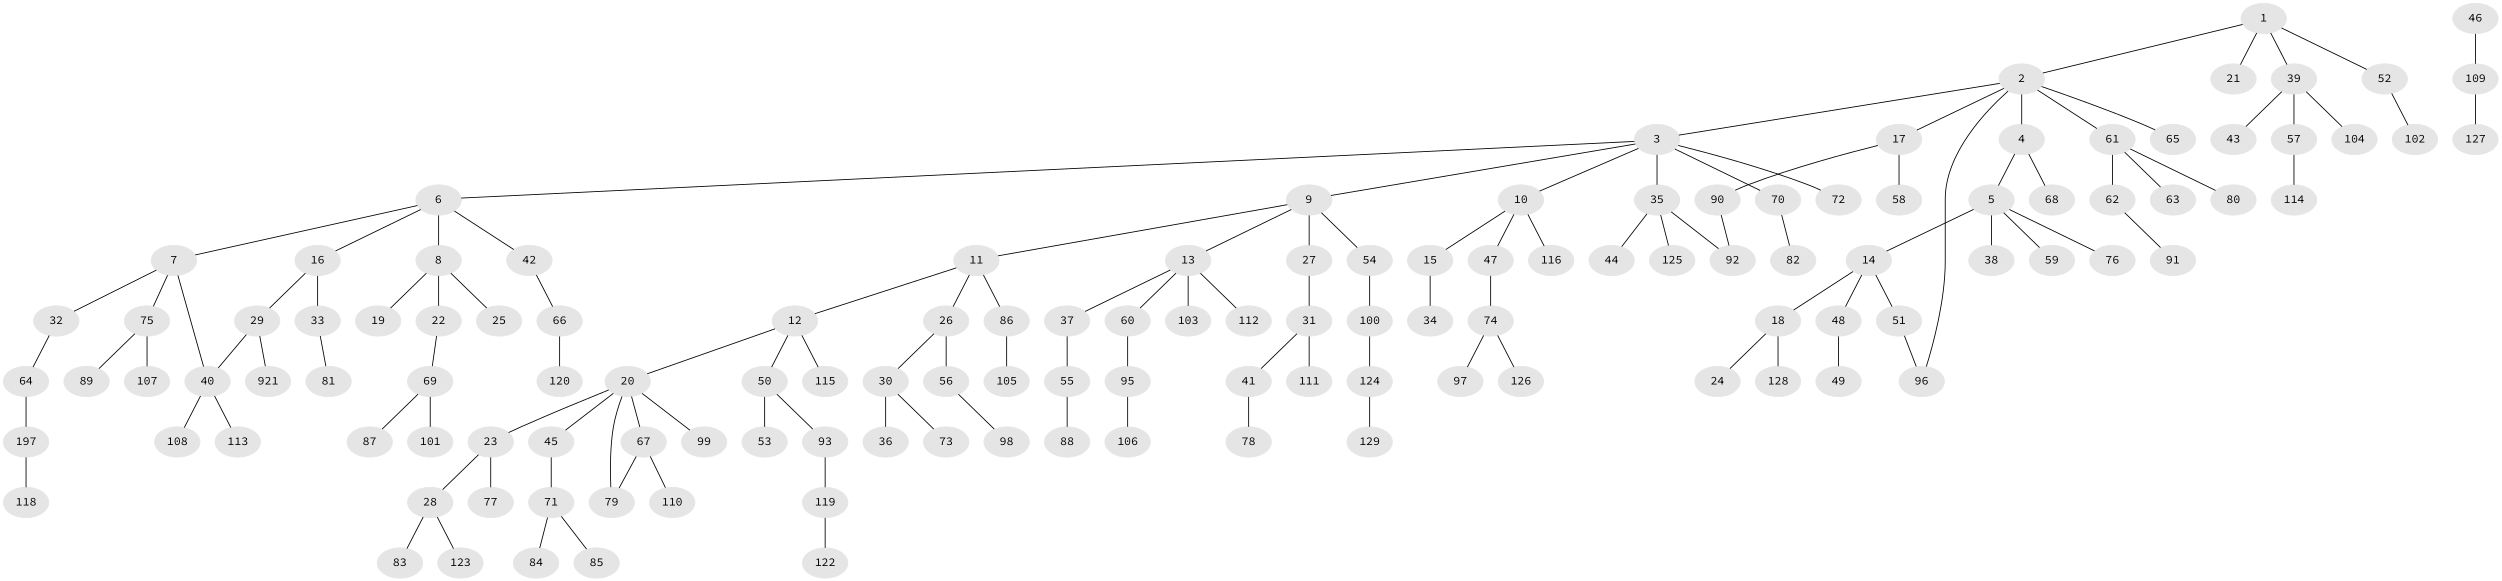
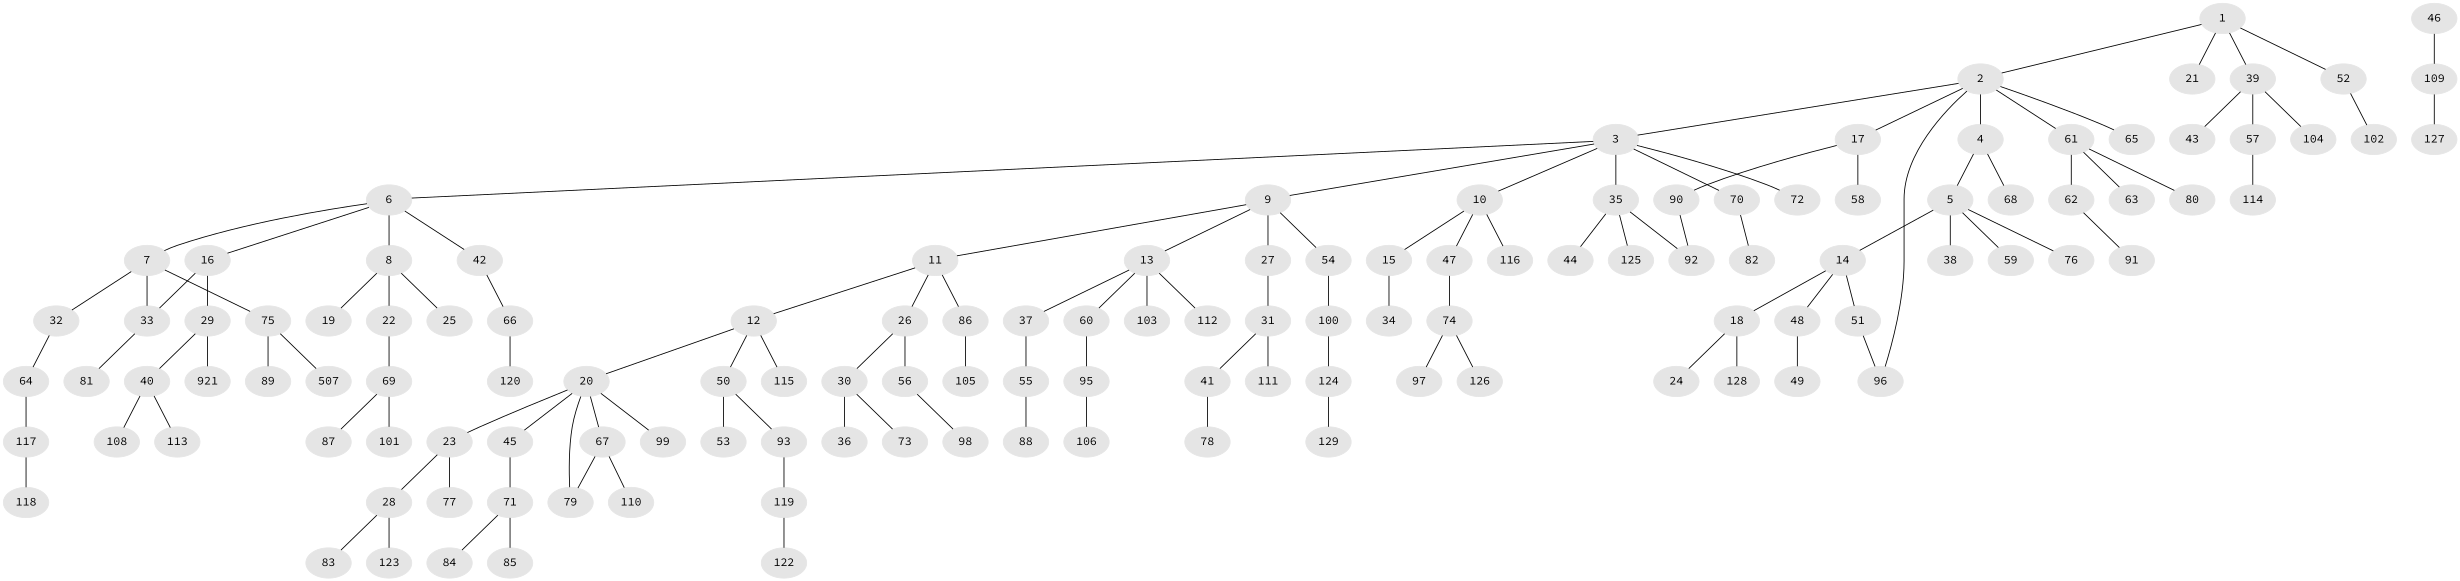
edge "7" -- "40": now "7" -- "33"
node "107": label "107" -> "507"
node "197": label "197" -> "117"
